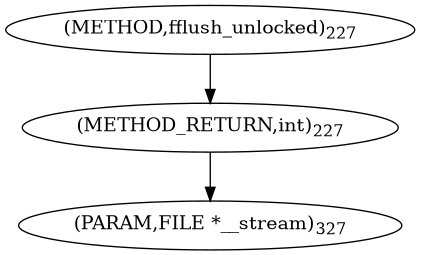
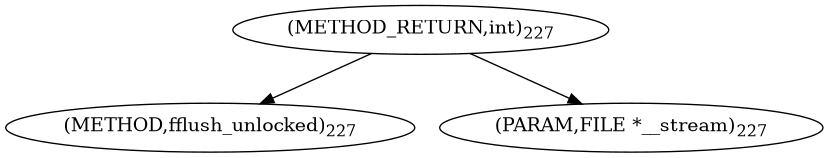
edge "(METHOD,fflush_unlocked)" -> "(METHOD_RETURN,int)": reversed
node "(PARAM,FILE *__stream)": text "327" -> "227"
